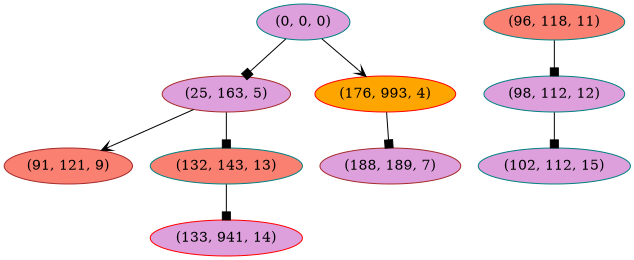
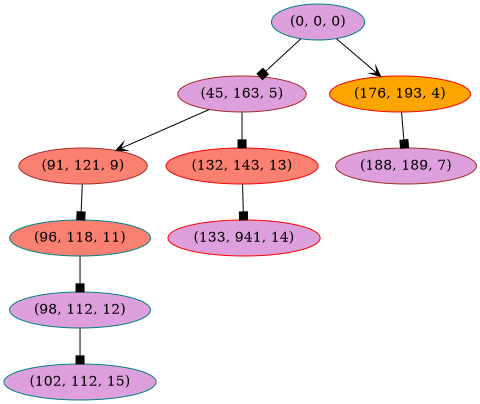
node "(25, 163, 5)": label "(25, 163, 5)" -> "(45, 163, 5)"
node "(176, 993, 4)": label "(176, 993, 4)" -> "(176, 193, 4)"
node "(132, 143, 13)": color teal -> red
edge "(91, 121, 9)" -> "(96, 118, 11)": added
